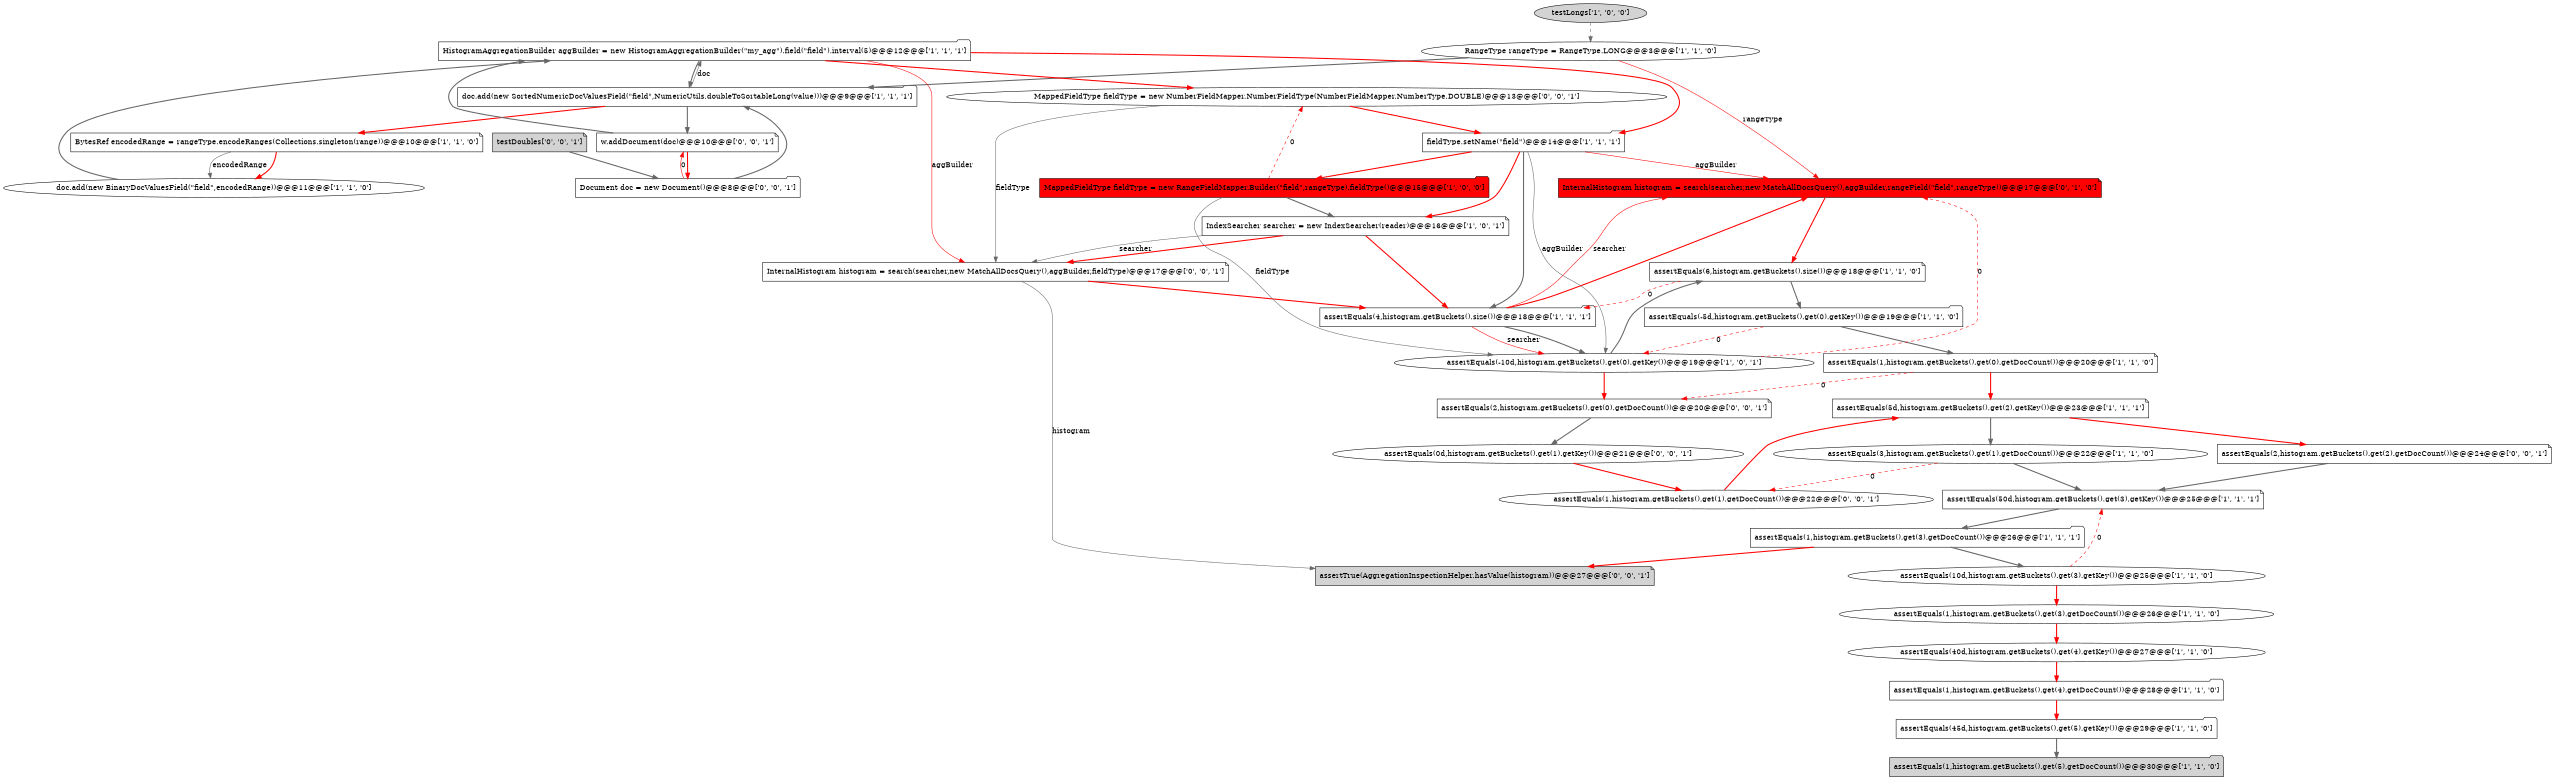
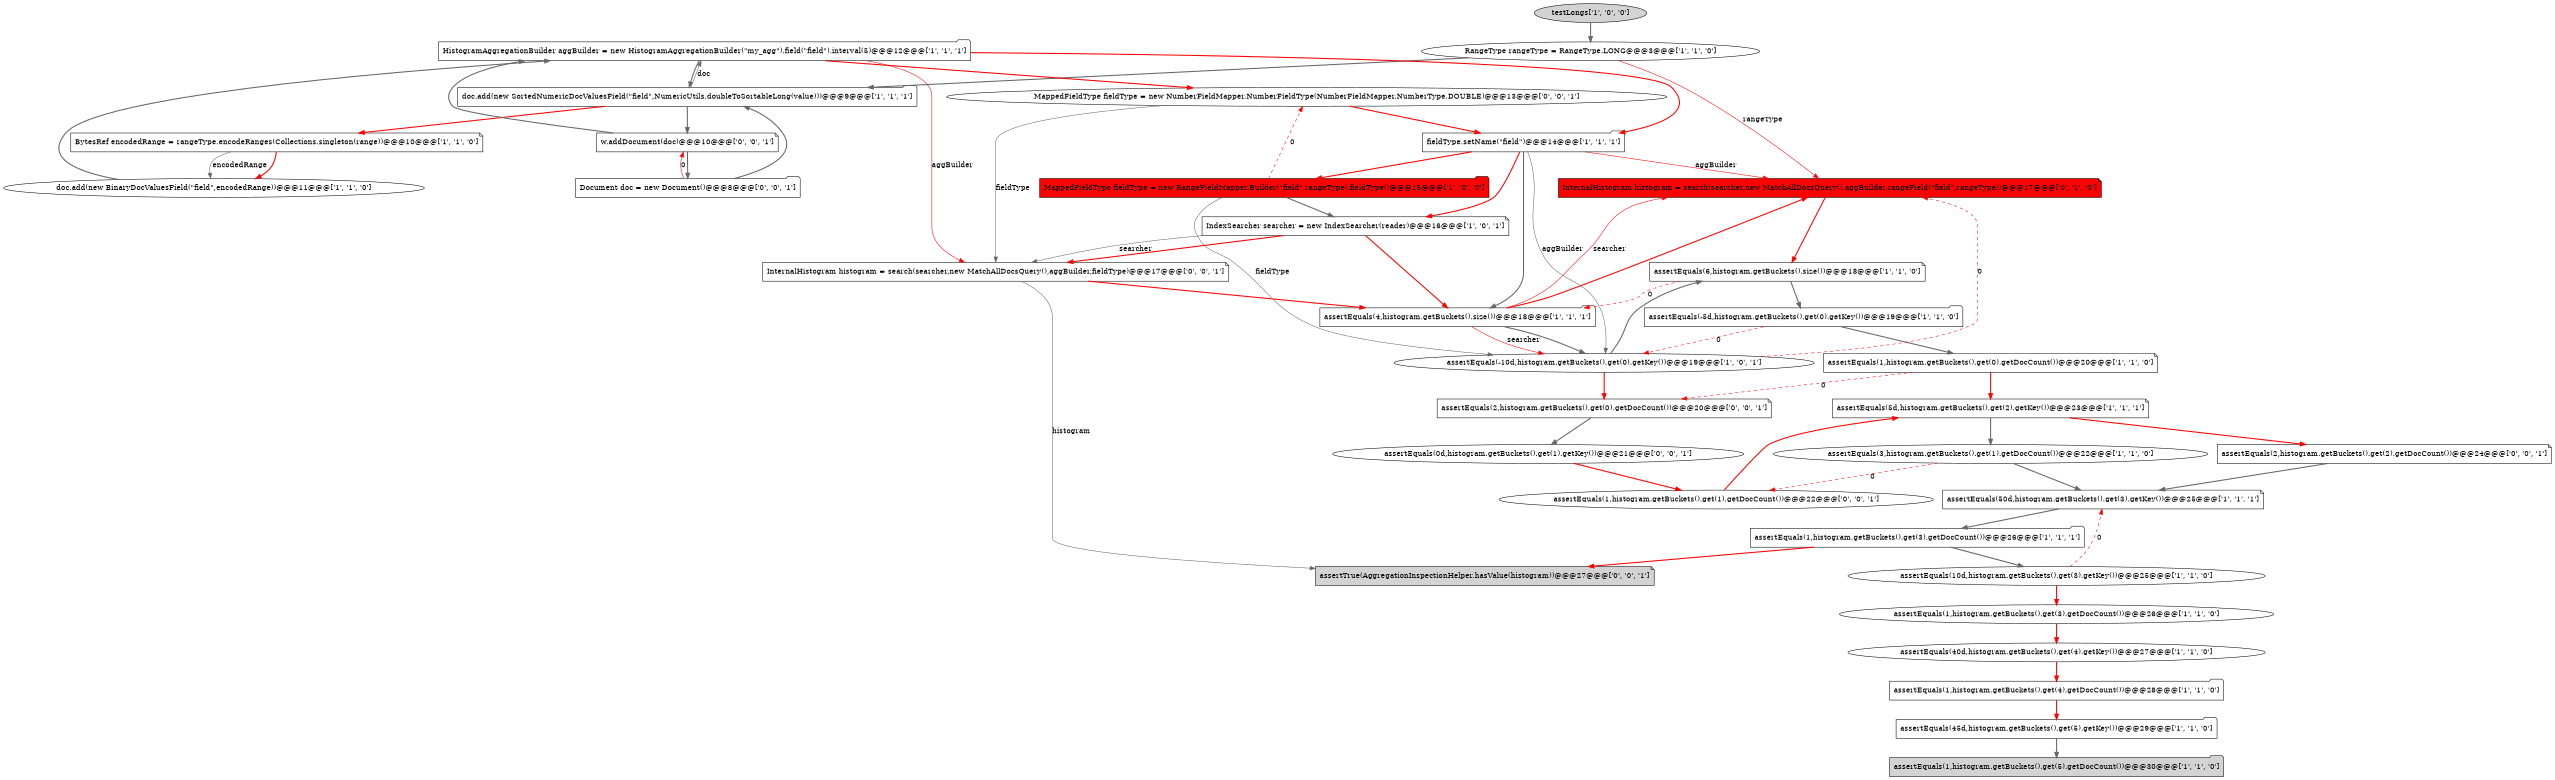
edge "testLongs['1', '0', '0']" -> "RangeType rangeType = RangeType.LONG@@@3@@@['1', '1', '0']": style dashed -> bold
node "testDoubles['0', '0', '1']": removed
edge "w.addDocument(doc)@@@10@@@['0', '0', '1']" -> "Document doc = new Document()@@@8@@@['0', '0', '1']": color red -> gray40
